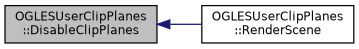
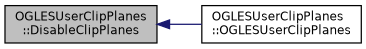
node "OGLESUserClipPlanes ::RenderScene": label "OGLESUserClipPlanes ::RenderScene" -> "OGLESUserClipPlanes ::OGLESUserClipPlanes"
